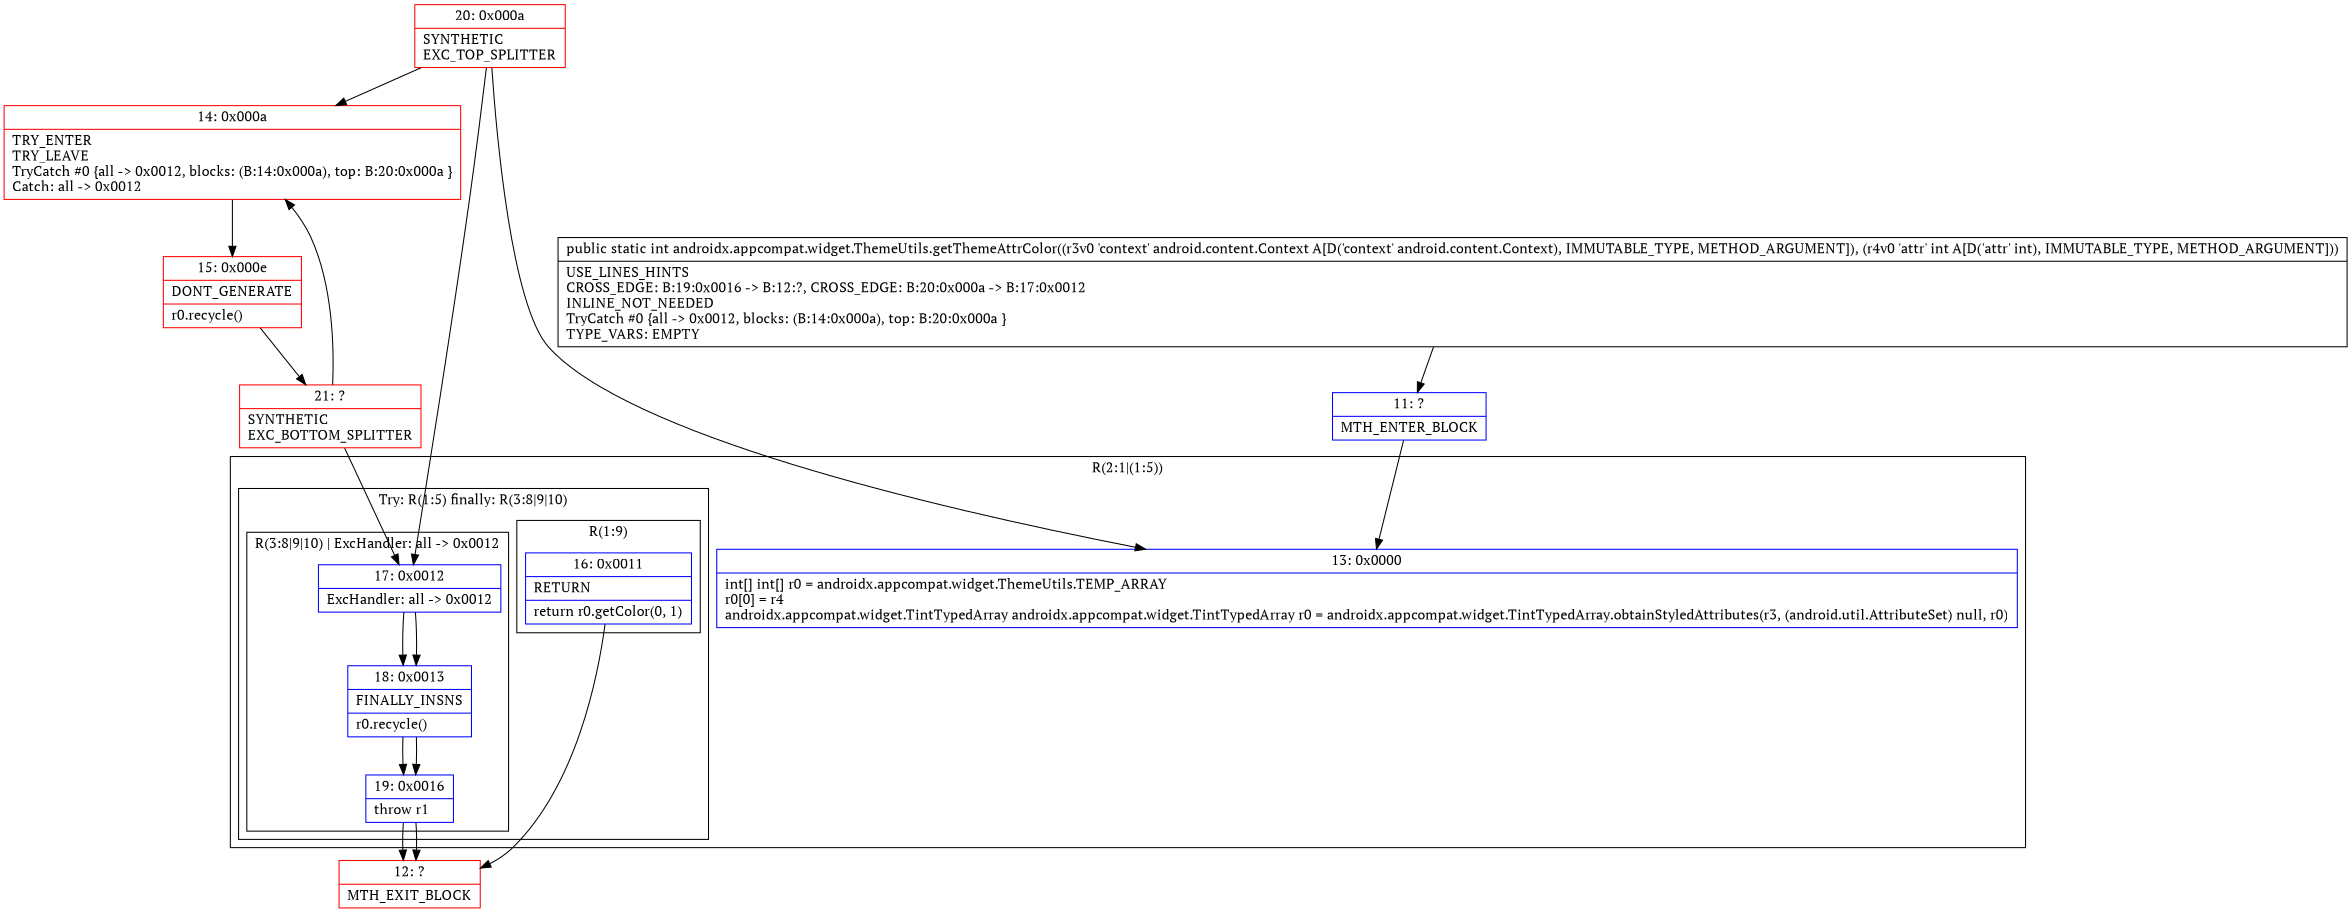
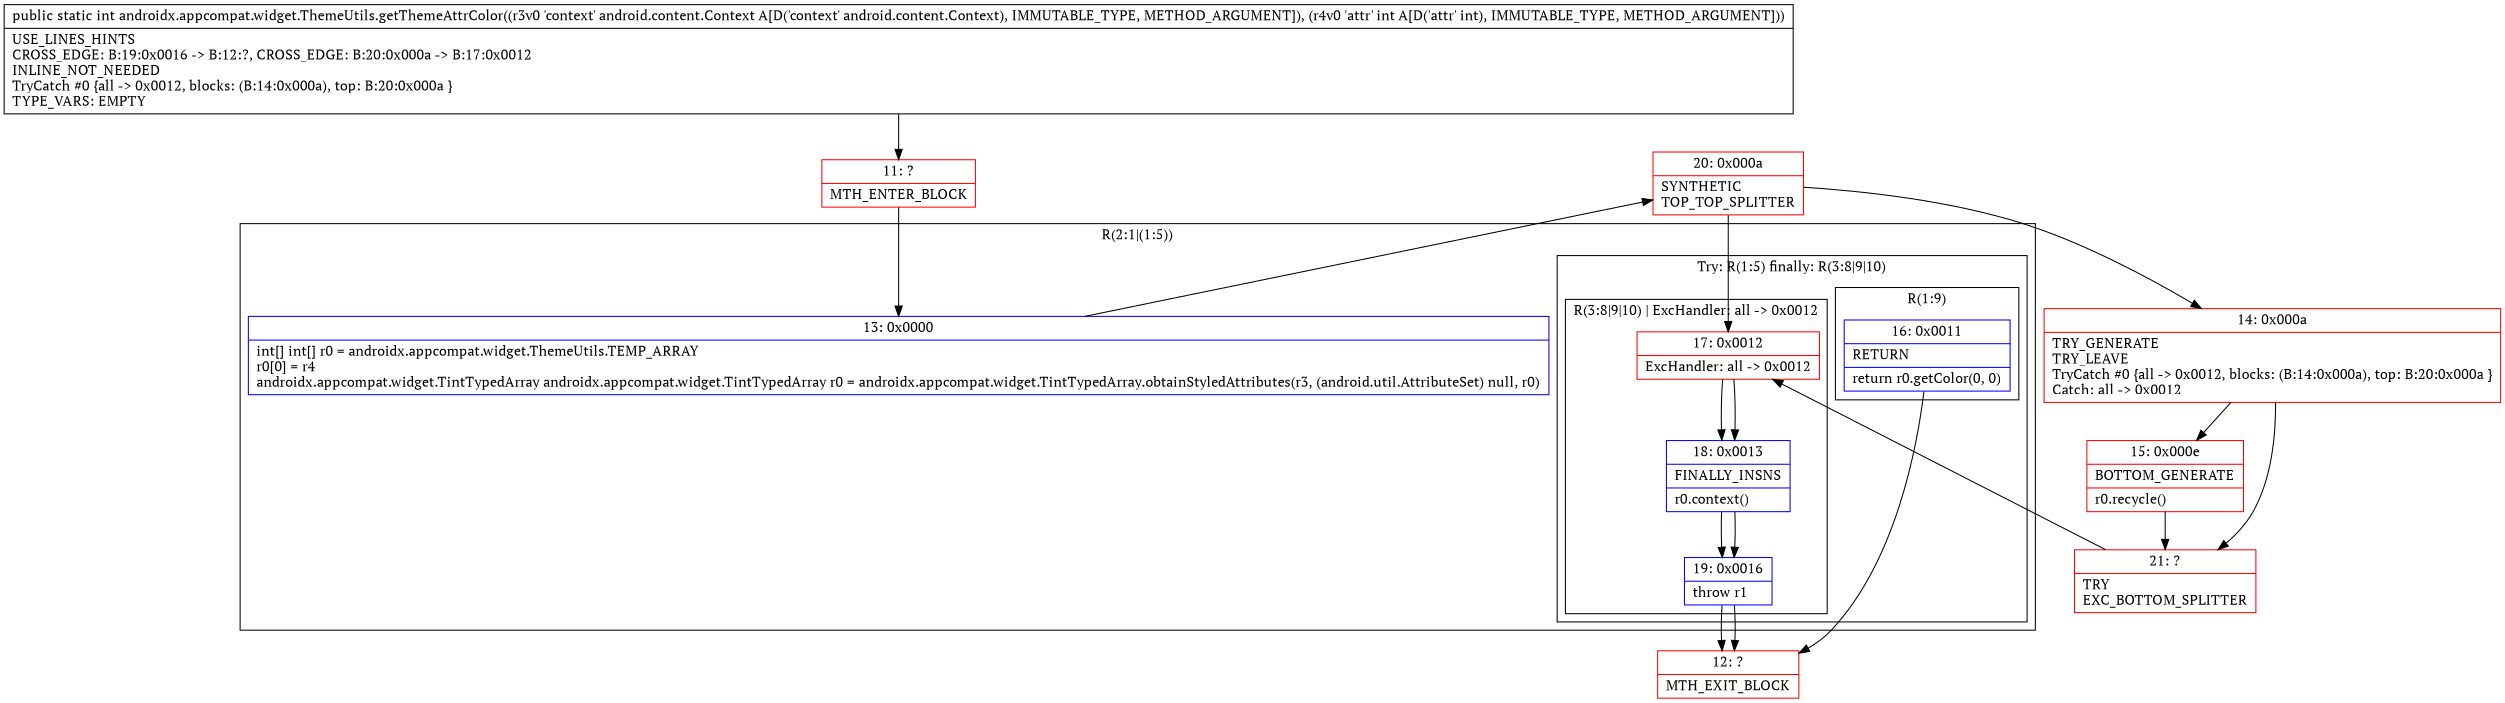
node "20: 0x000a": text "EXC_TOP_SPLITTER" -> "TOP_TOP_SPLITTER"
node "14: 0x000a": text "TRY_ENTER" -> "TRY_GENERATE"
node "15: 0x000e": text "DONT_GENERATE" -> "BOTTOM_GENERATE"
edge "21: ?" -> "14: 0x000a": reversed
node "11: ?": color blue -> red
node "21: ?": text "SYNTHETIC" -> "TRY"
edge "20: 0x000a" -> "13: 0x0000": reversed
node "17: 0x0012": color blue -> red
node "16: 0x0011": text "return r0.getColor(0, 1)" -> "return r0.getColor(0, 0)"
node "18: 0x0013": text "r0.recycle()" -> "r0.context()"
